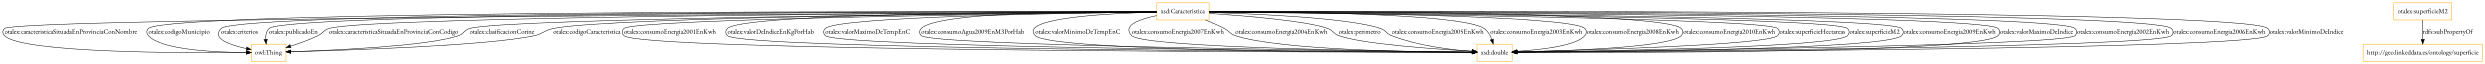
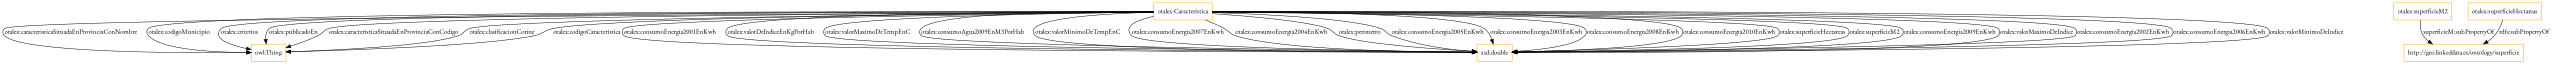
node "xsd:Caracteristica": label "xsd:Caracteristica" -> "otalex:Caracteristica"
node "otalex:superficieHectareas": added
edge "otalex:superficieM2" -> "http://geo.linkeddata.es/ontology/superficie": label "rdfs:subPropertyOf" -> "superficieM:subPropertyOf"
